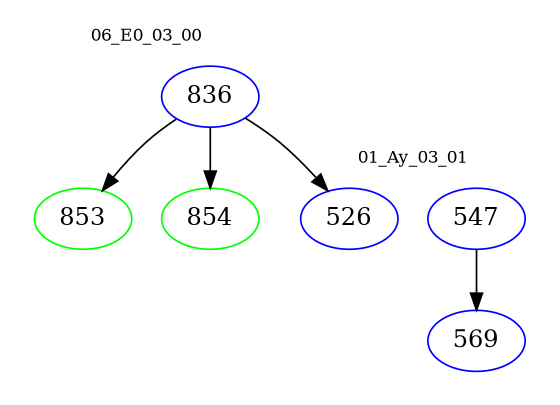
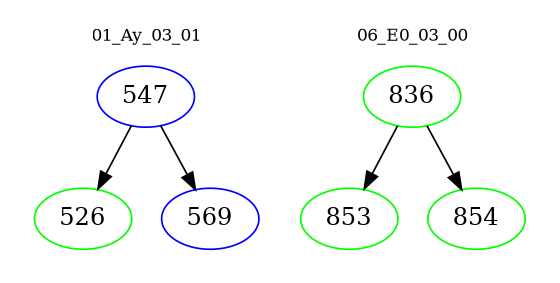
node "836": color blue -> green
edge "836" -> "526": now "547" -> "526"
node "526": color blue -> green
